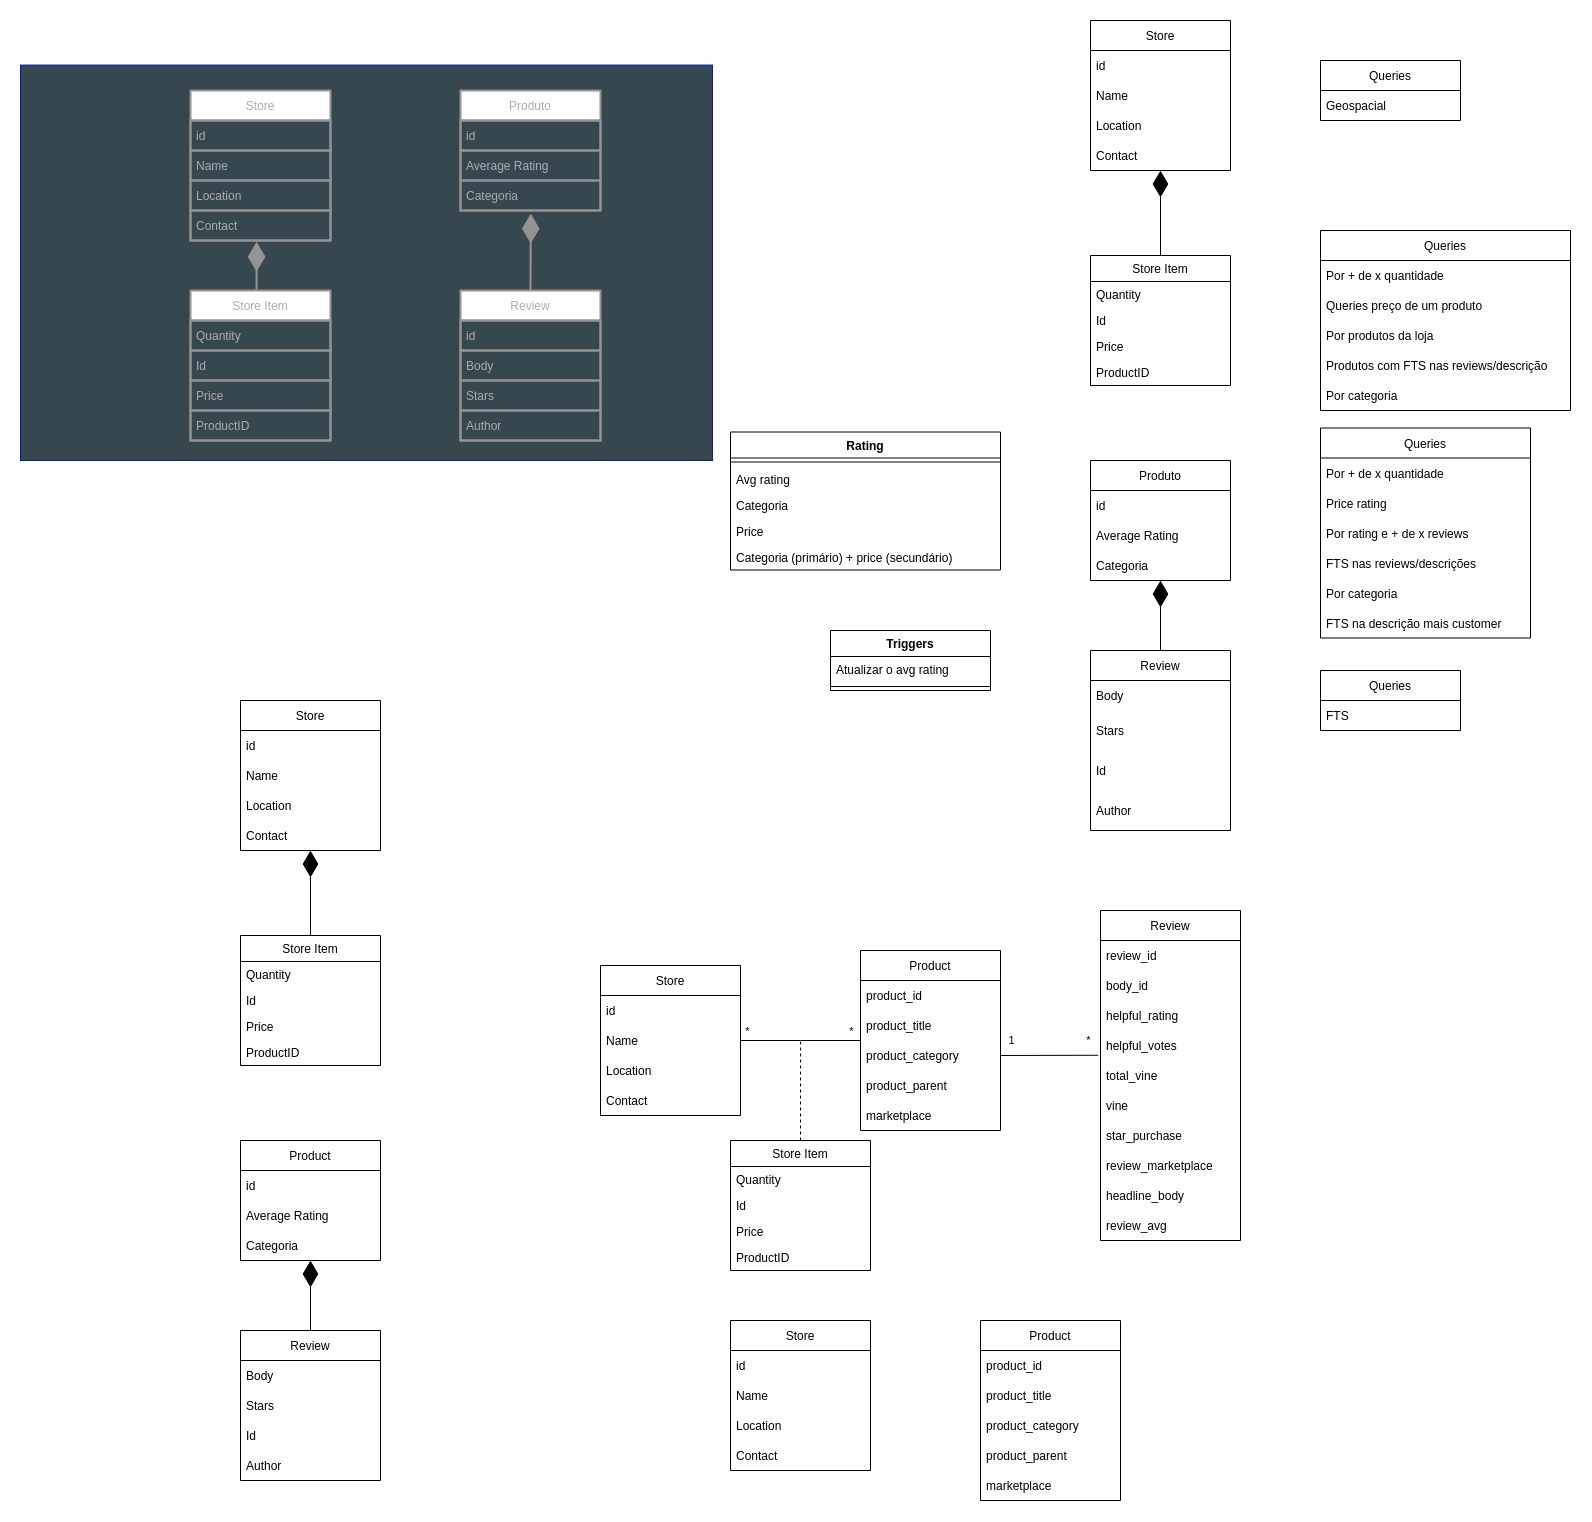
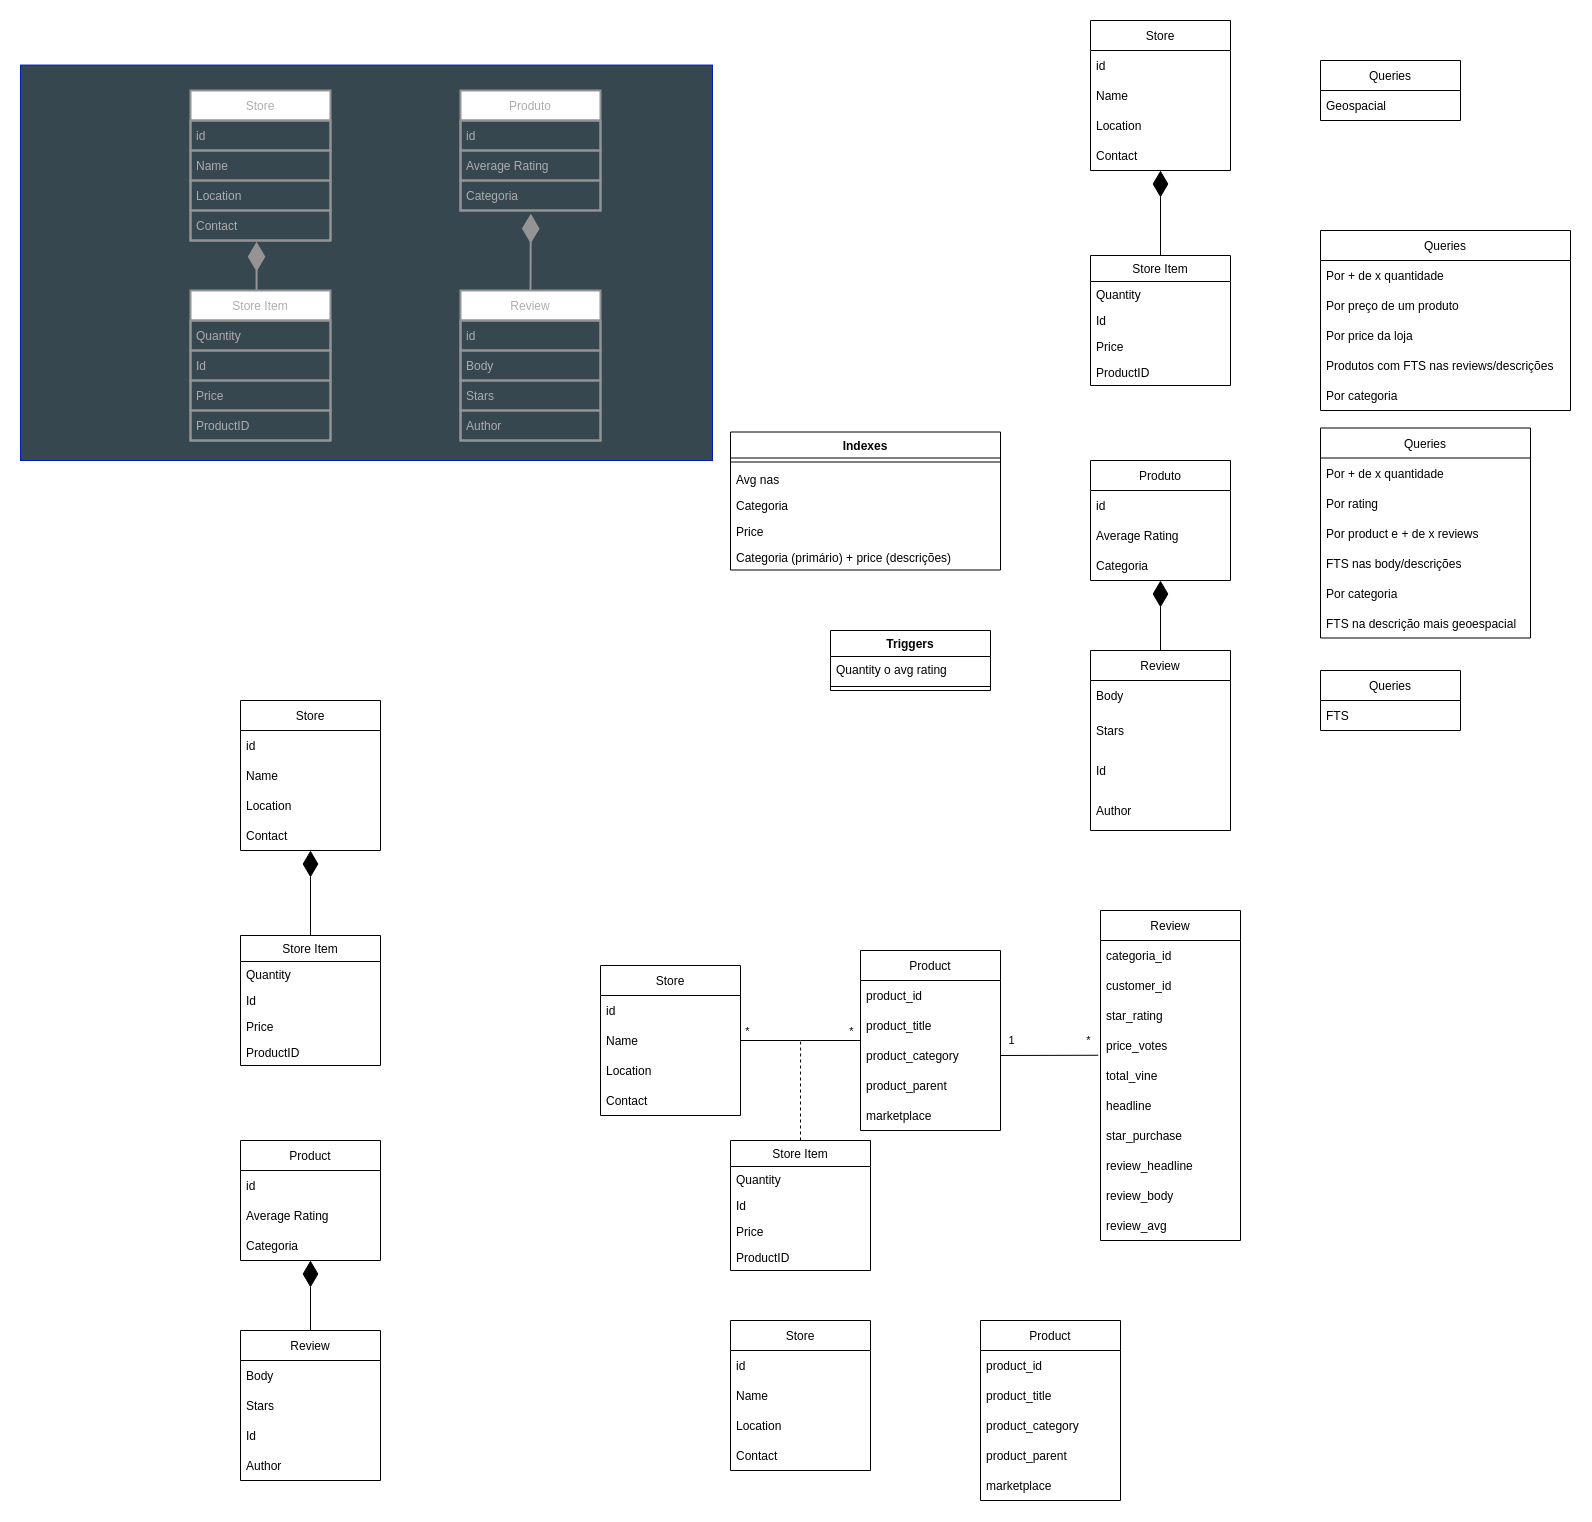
node "Queries preço de um produto": label "Queries preço de um produto" -> "Por preço de um produto"
node "Por produtos da loja": label "Por produtos da loja" -> "Por price da loja"
node "Produtos com FTS nas reviews/descrição": label "Produtos com FTS nas reviews/descrição" -> "Produtos com FTS nas reviews/descrições"
node "Rating": label "Rating" -> "Indexes"
node "Avg rating": label "Avg rating" -> "Avg nas"
node "Price rating": label "Price rating" -> "Por rating"
node "Por rating e + de x reviews": label "Por rating e + de x reviews" -> "Por product e + de x reviews"
node "Categoria (primário) + price (secundário)": label "Categoria (primário) + price (secundário)" -> "Categoria (primário) + price (descrições)"
node "FTS nas reviews/descrições": label "FTS nas reviews/descrições" -> "FTS nas body/descrições"
node "FTS na descrição mais customer": label "FTS na descrição mais customer" -> "FTS na descrição mais geoespacial"
node "Atualizar o avg rating": label "Atualizar o avg rating" -> "Quantity o avg rating"
node "review_id": label "review_id" -> "categoria_id"
node "body_id": label "body_id" -> "customer_id"
node "helpful_rating": label "helpful_rating" -> "star_rating"
node "helpful_votes": label "helpful_votes" -> "price_votes"
node "vine": label "vine" -> "headline"
node "review_marketplace": label "review_marketplace" -> "review_headline"
node "headline_body": label "headline_body" -> "review_body"
